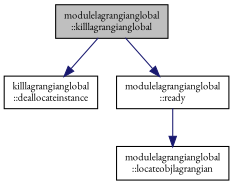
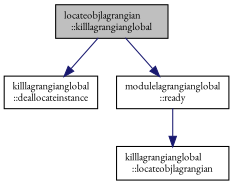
node "modulelagrangianglobal ::killlagrangianglobal": label "modulelagrangianglobal ::killlagrangianglobal" -> "locateobjlagrangian ::killlagrangianglobal"
node "modulelagrangianglobal ::locateobjlagrangian": label "modulelagrangianglobal ::locateobjlagrangian" -> "killlagrangianglobal ::locateobjlagrangian"
